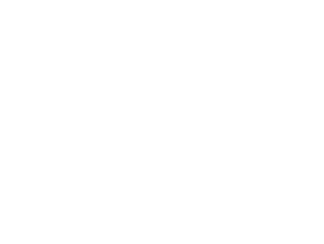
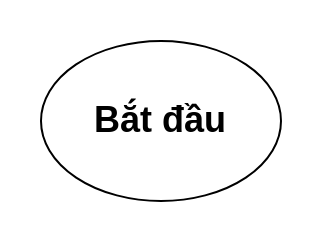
node "Bắt đầu": added
